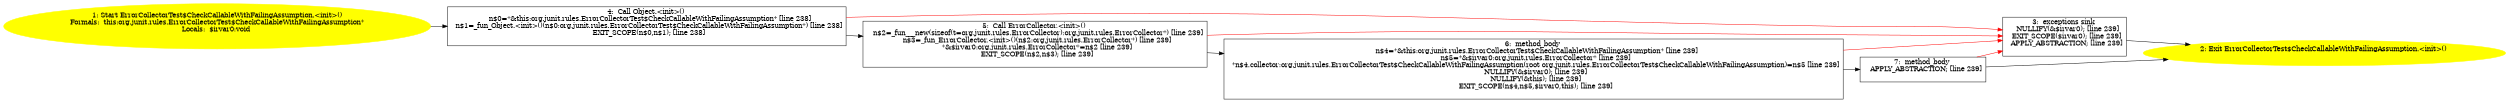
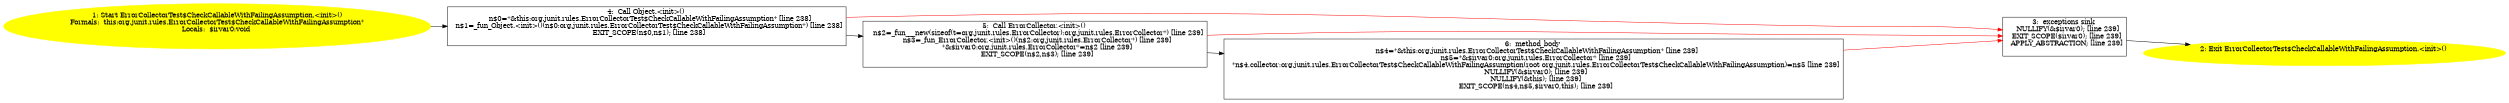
node "7:  method_body APPLY_ABSTRACTION; [line 239]": removed
